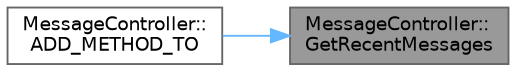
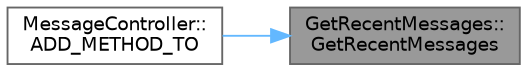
node "MessageController:: GetRecentMessages": label "MessageController:: GetRecentMessages" -> "GetRecentMessages:: GetRecentMessages"
